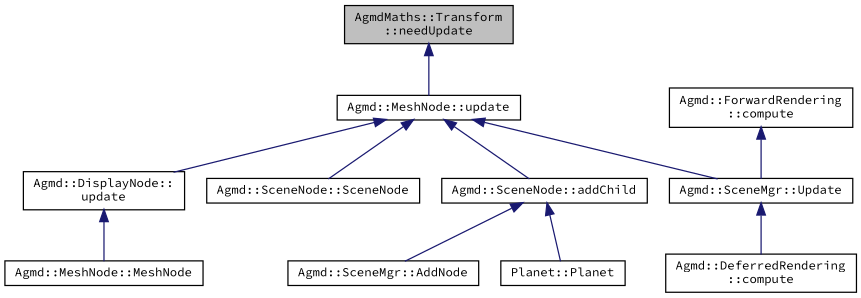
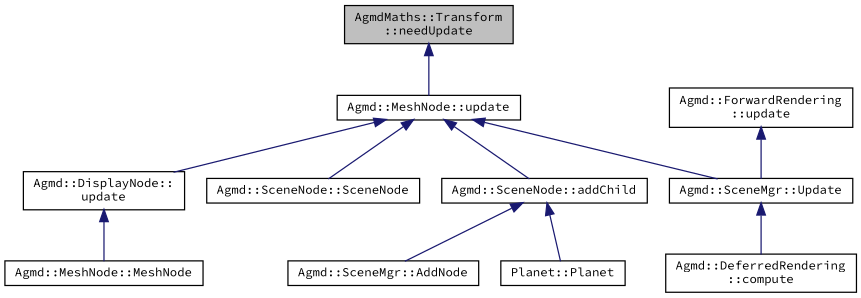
node "Agmd::ForwardRendering ::compute": label "Agmd::ForwardRendering ::compute" -> "Agmd::ForwardRendering ::update"
